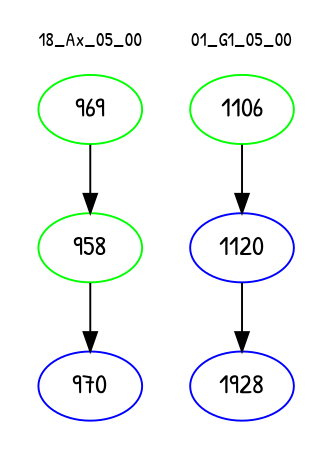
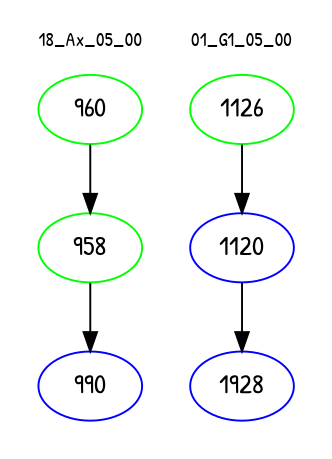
node "969": label "969" -> "960"
node "1106": label "1106" -> "1126"
node "970": label "970" -> "990"
